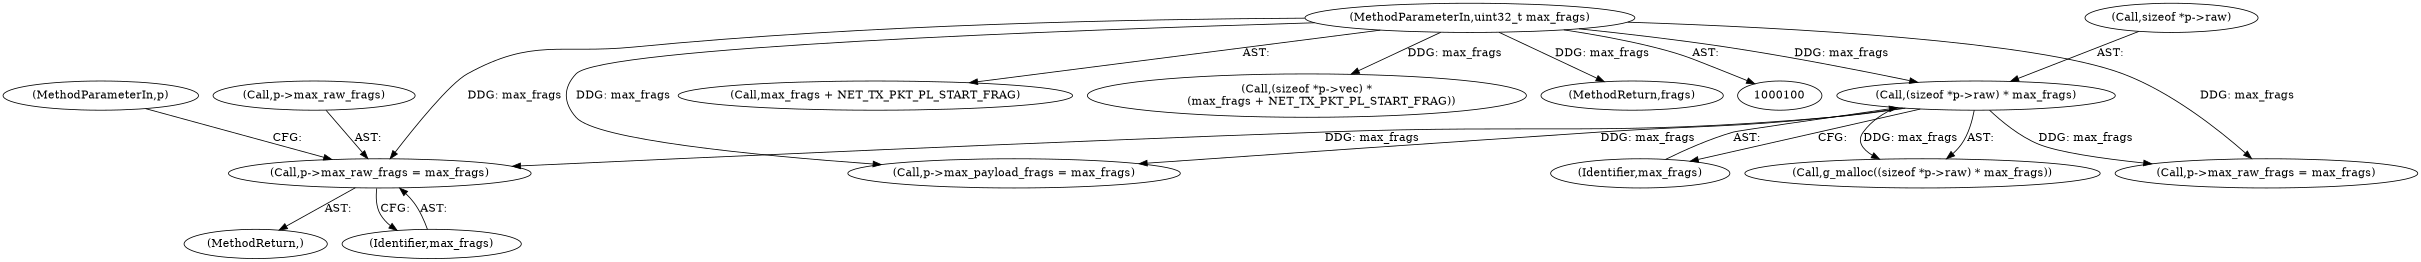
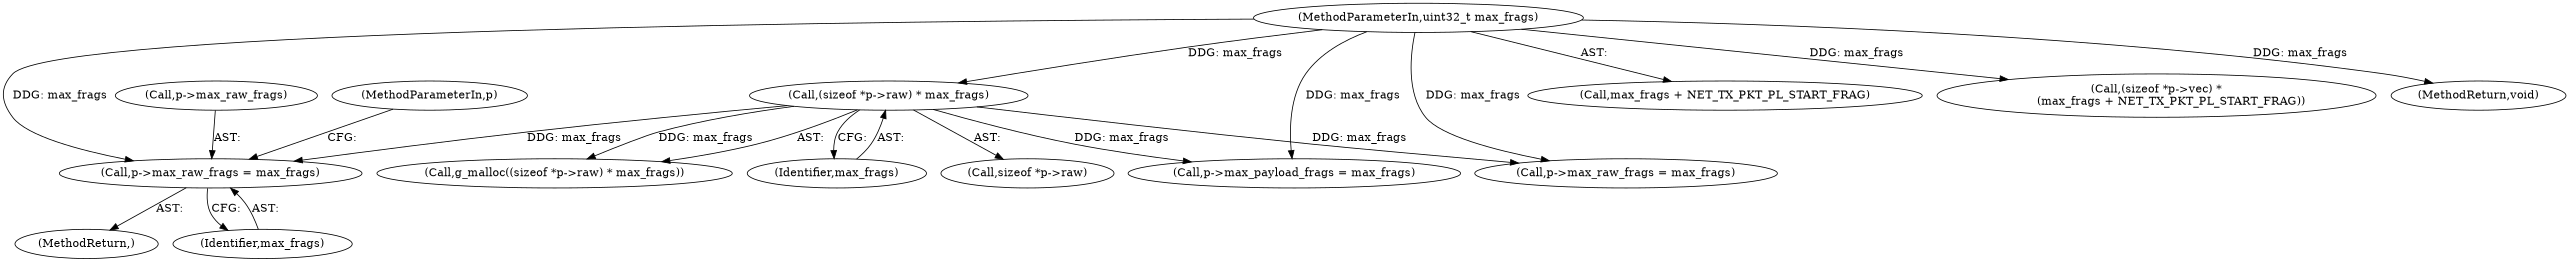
edge "(Call,sizeof *p->raw)" -> "(Call,(sizeof *p->raw) * max_frags)": reversed
node "(MethodReturn,frags)": label "(MethodReturn,frags)" -> "(MethodReturn,void)"
node "1000100": removed
